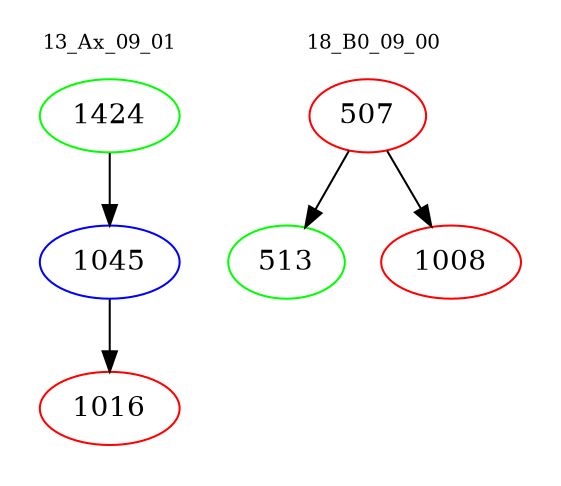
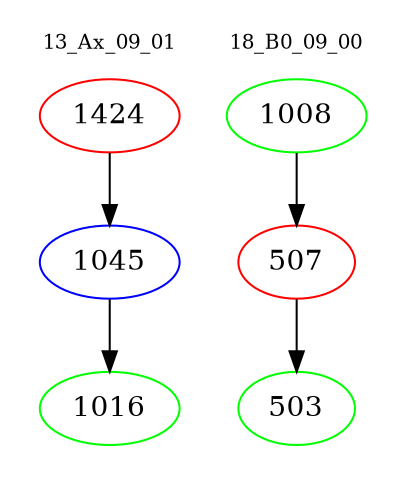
node "1424": color green -> red
edge "507" -> "1008": reversed
node "513": label "513" -> "503"
node "1008": color red -> green
node "1016": color red -> green
